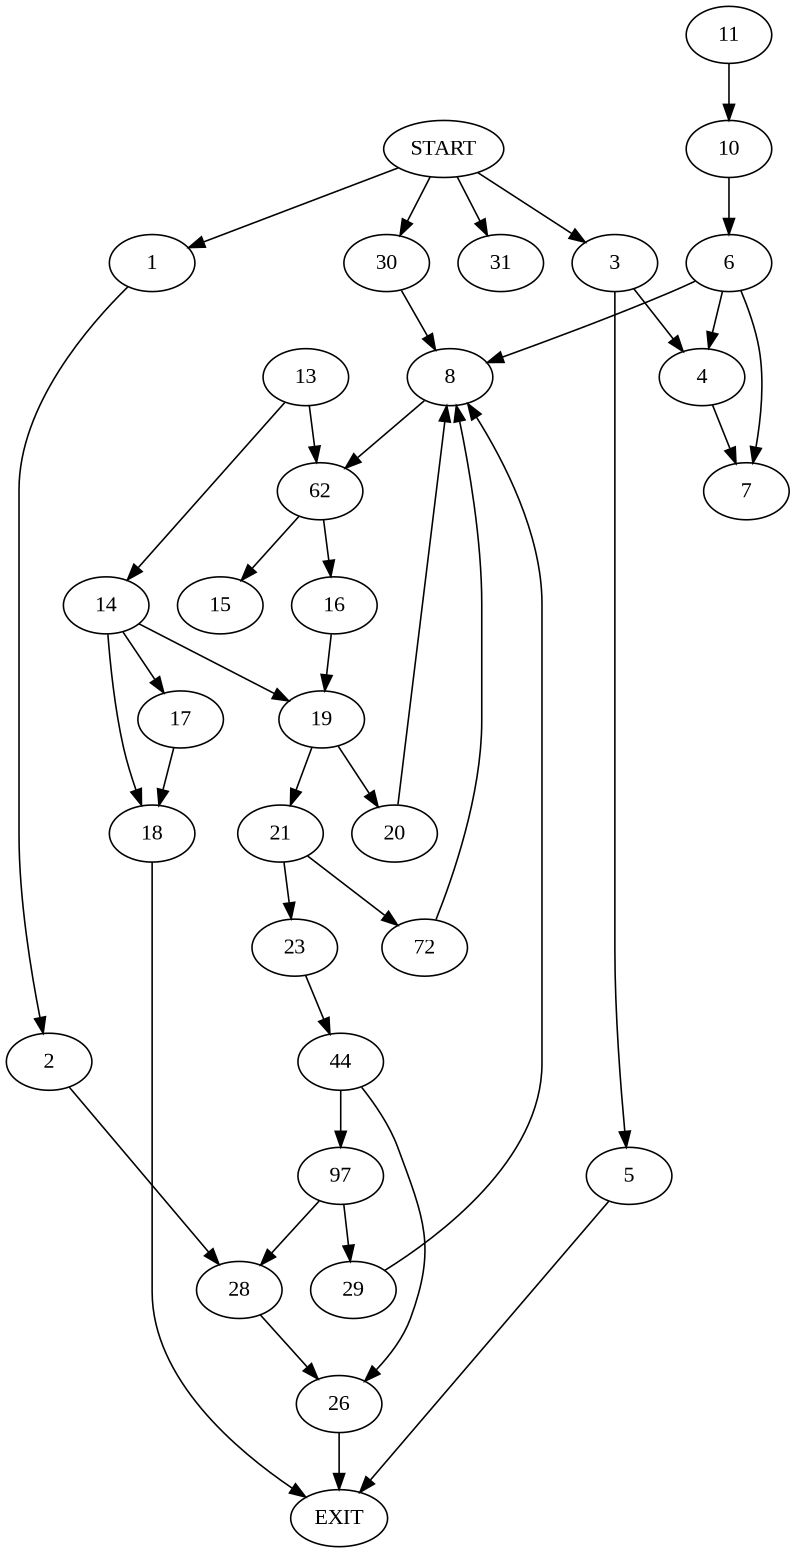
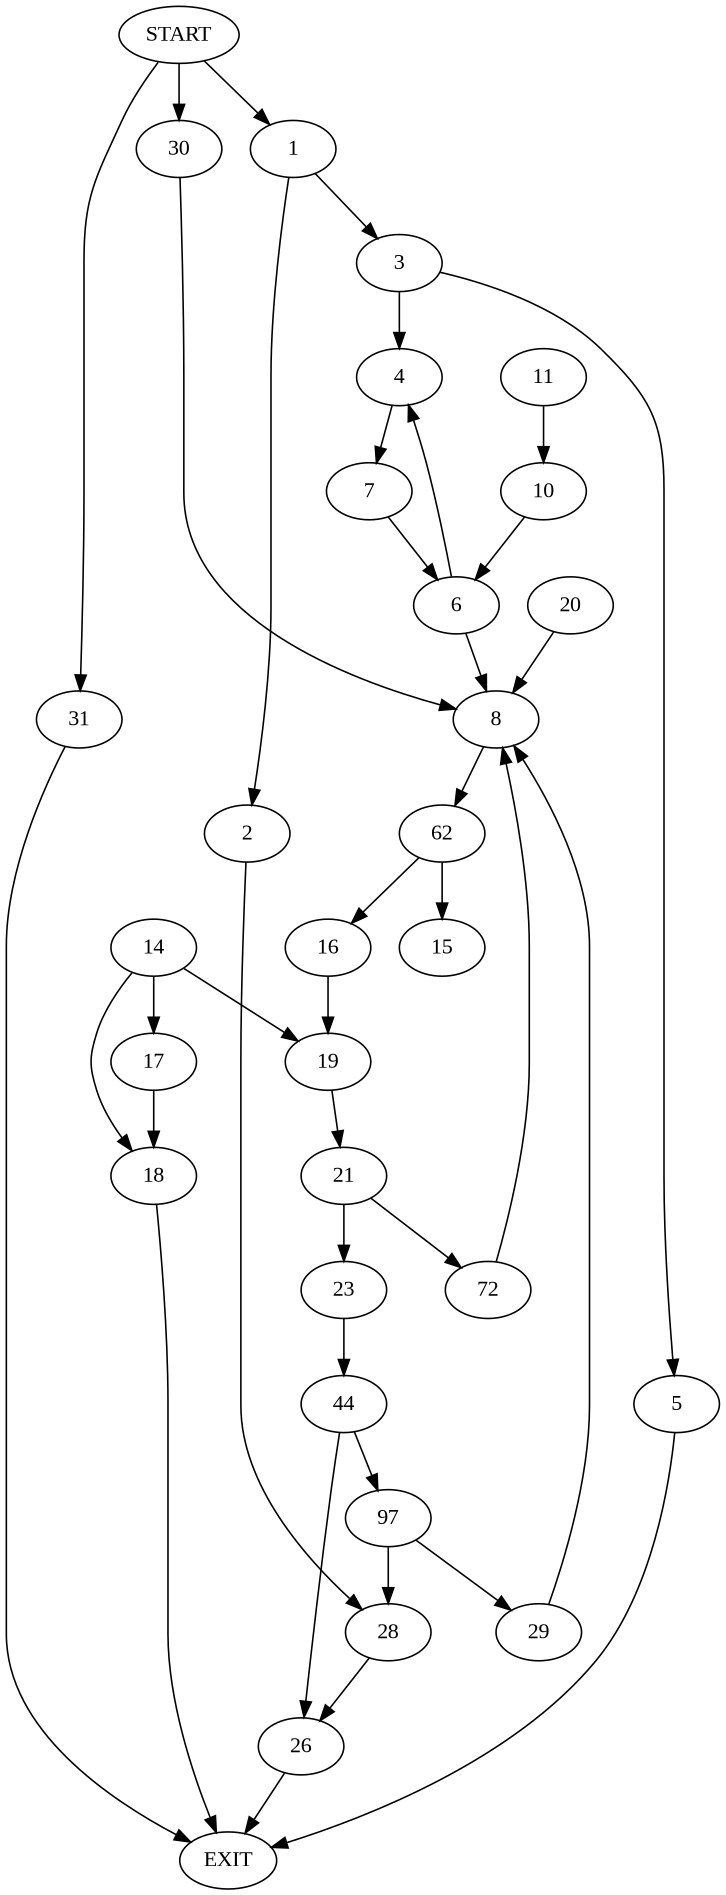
edge "START" -> "3": now "1" -> "3"
edge "6" -> "7": reversed
node "13": removed
edge "19" -> "20": removed
edge "31" -> "EXIT": added
